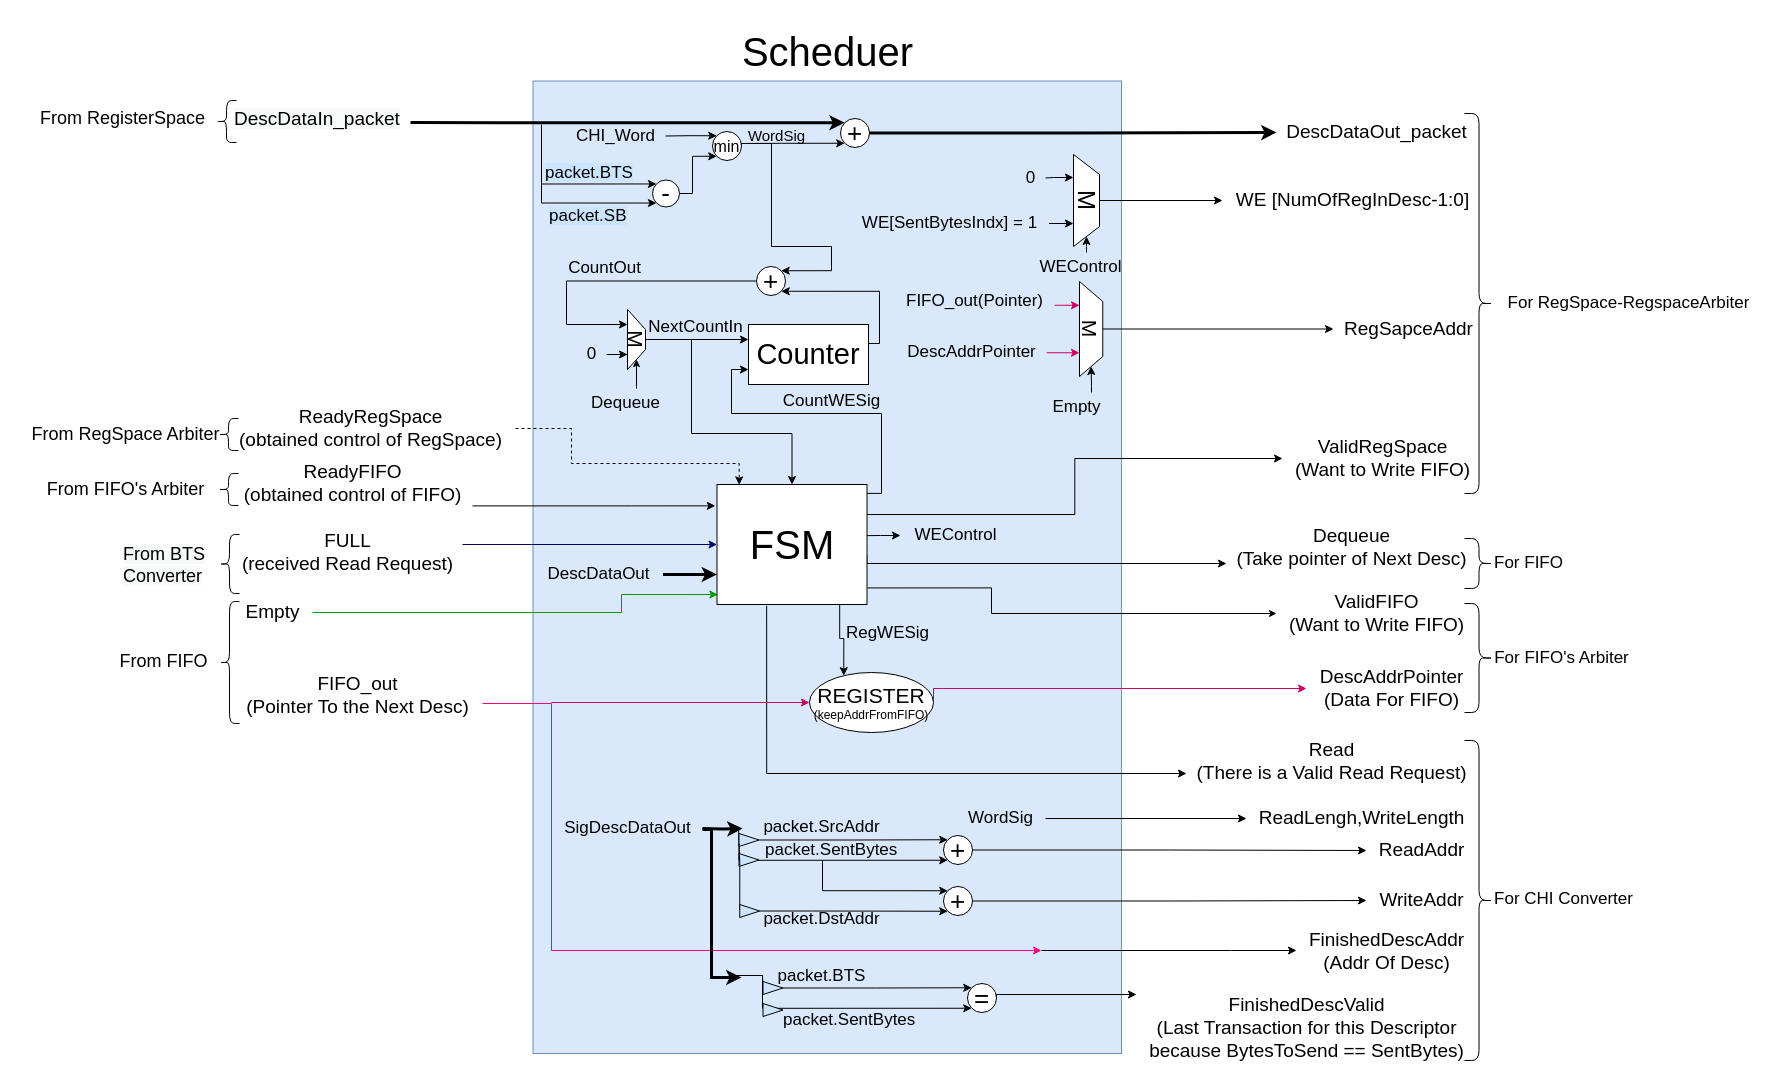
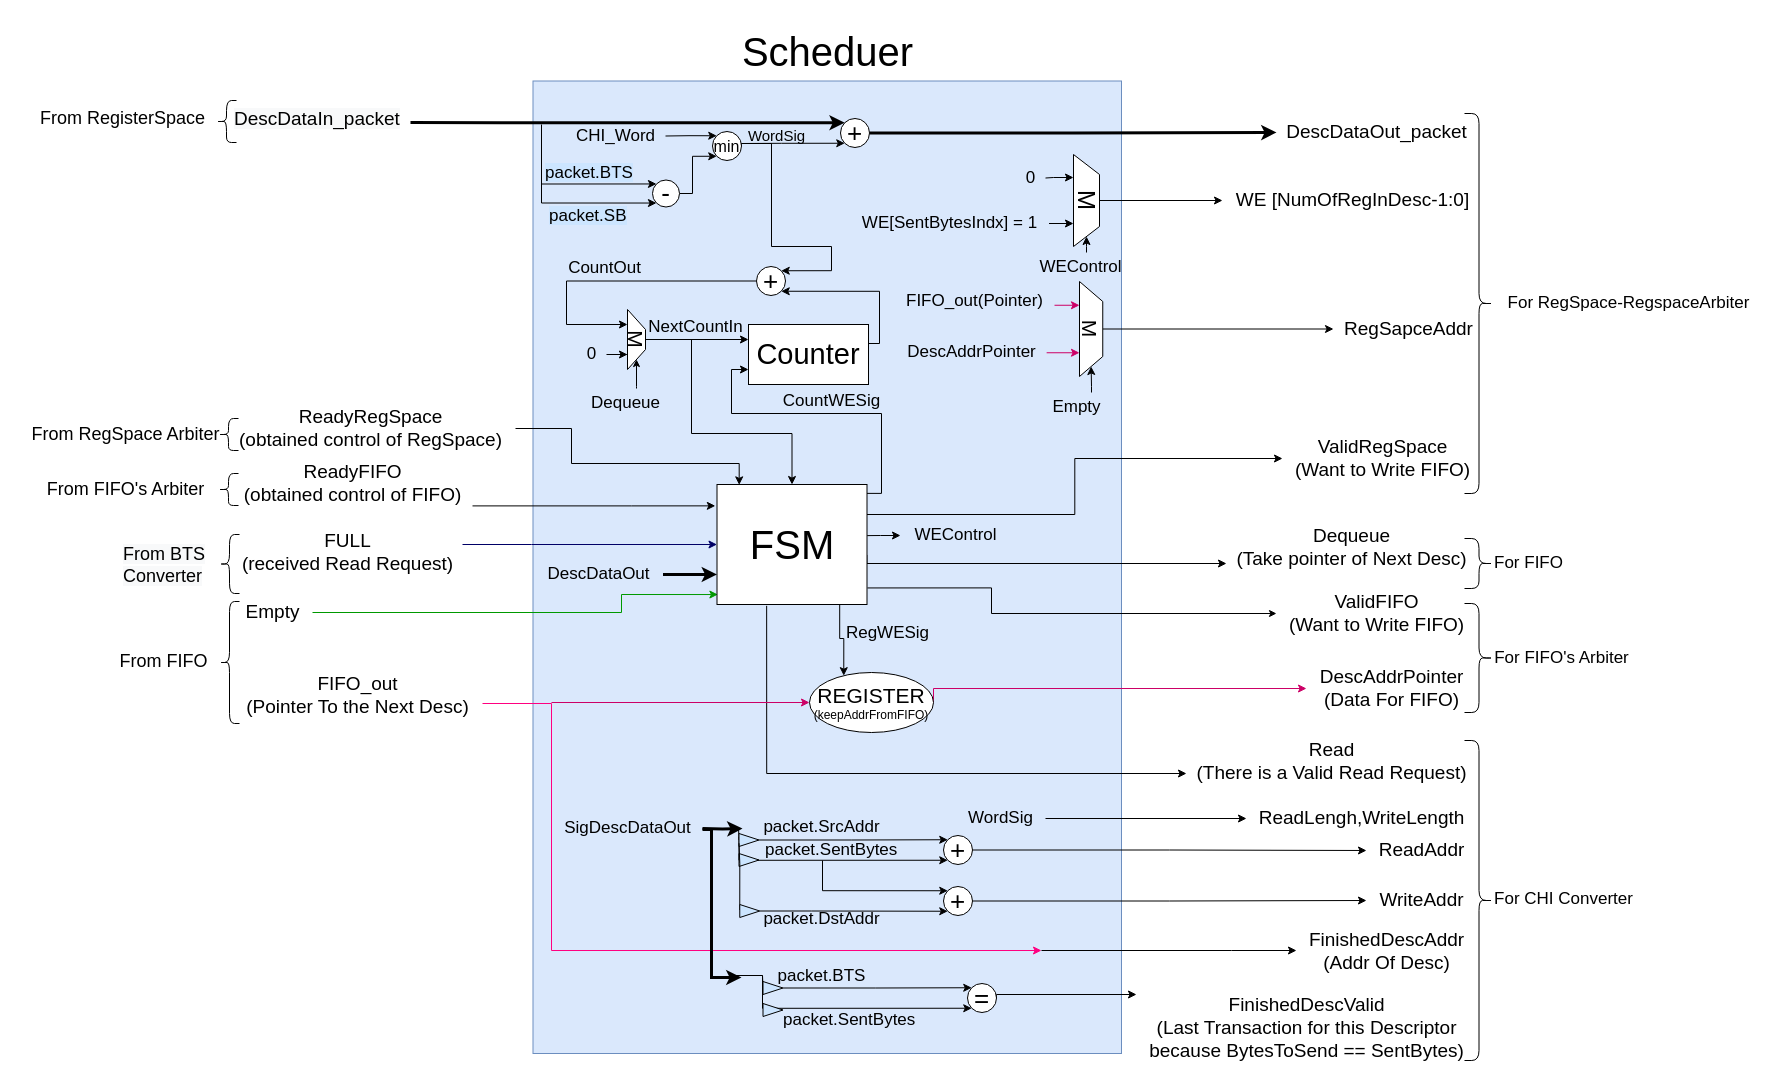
edge "ReadyRegSpace (obtained control of RegSpace)" -> "FSM": style dashed -> solid
